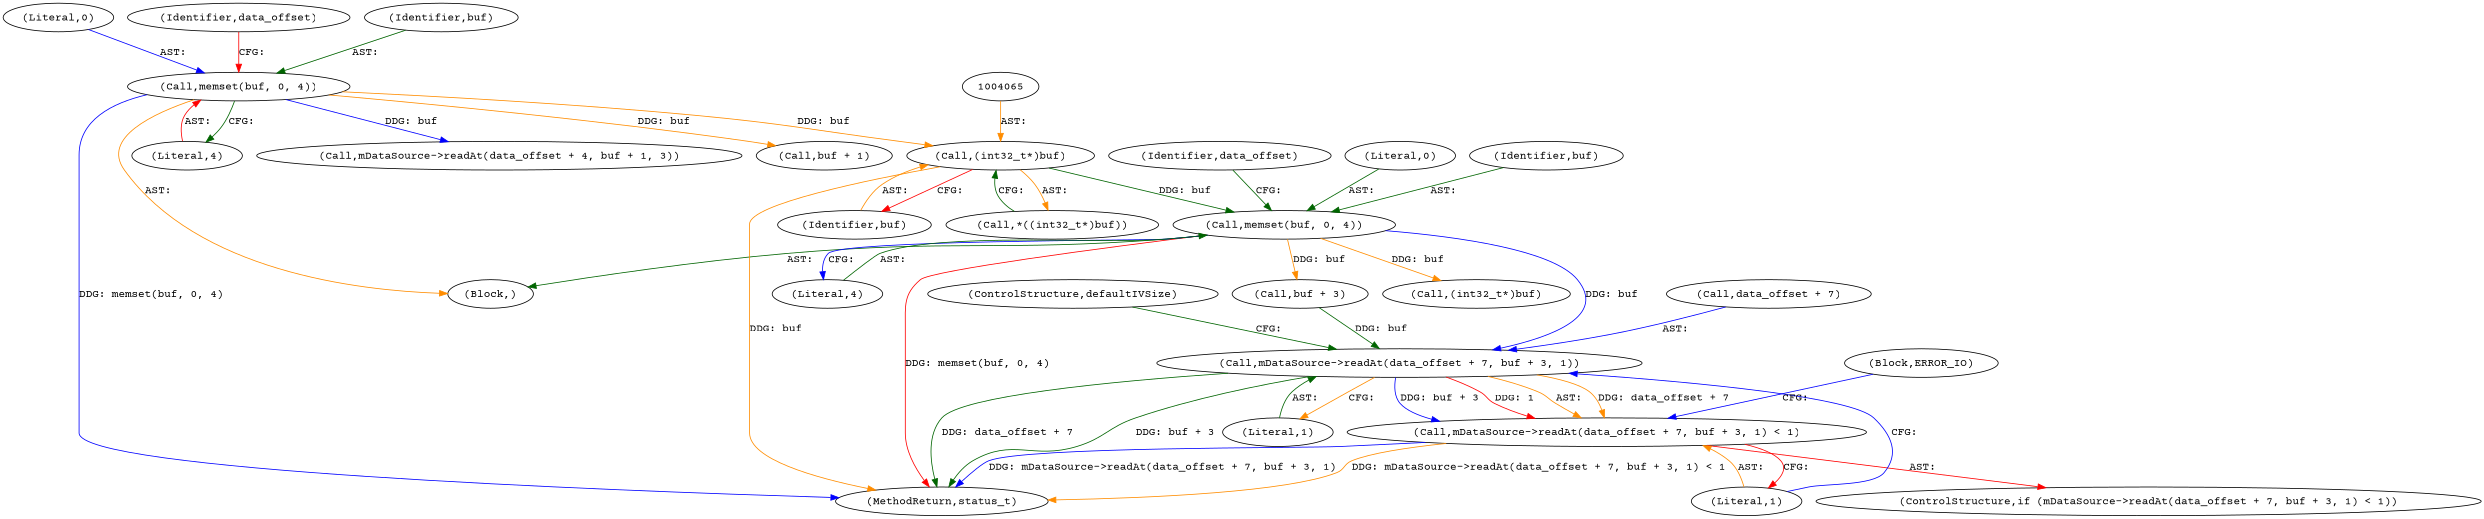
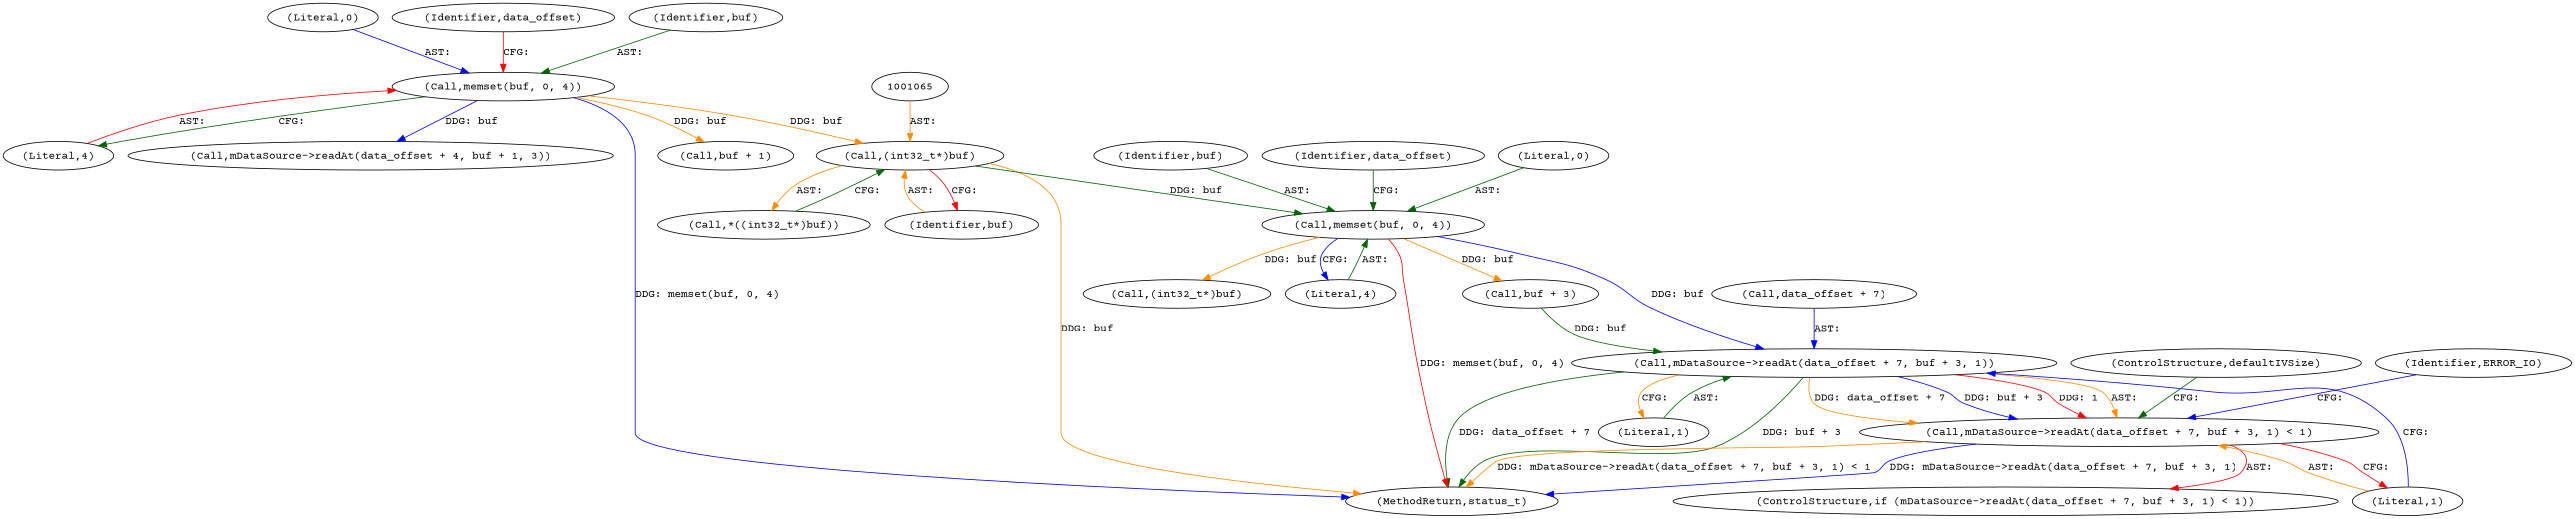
node "1004065": label "1004065" -> "1001065"
node "(Block,)": removed
edge "(ControlStructure,defaultIVSize)" -> "(Call,mDataSource->readAt(data_offset + 7, buf + 3, 1))": now "(ControlStructure,defaultIVSize)" -> "(Call,mDataSource->readAt(data_offset + 7, buf + 3, 1) < 1)"
node "(Block,ERROR_IO)": label "(Block,ERROR_IO)" -> "(Identifier,ERROR_IO)"
